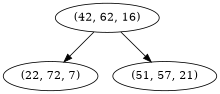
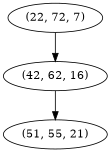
edge "(42, 62, 16)" -> "(22, 72, 7)": reversed
node "(51, 57, 21)": label "(51, 57, 21)" -> "(51, 55, 21)"
